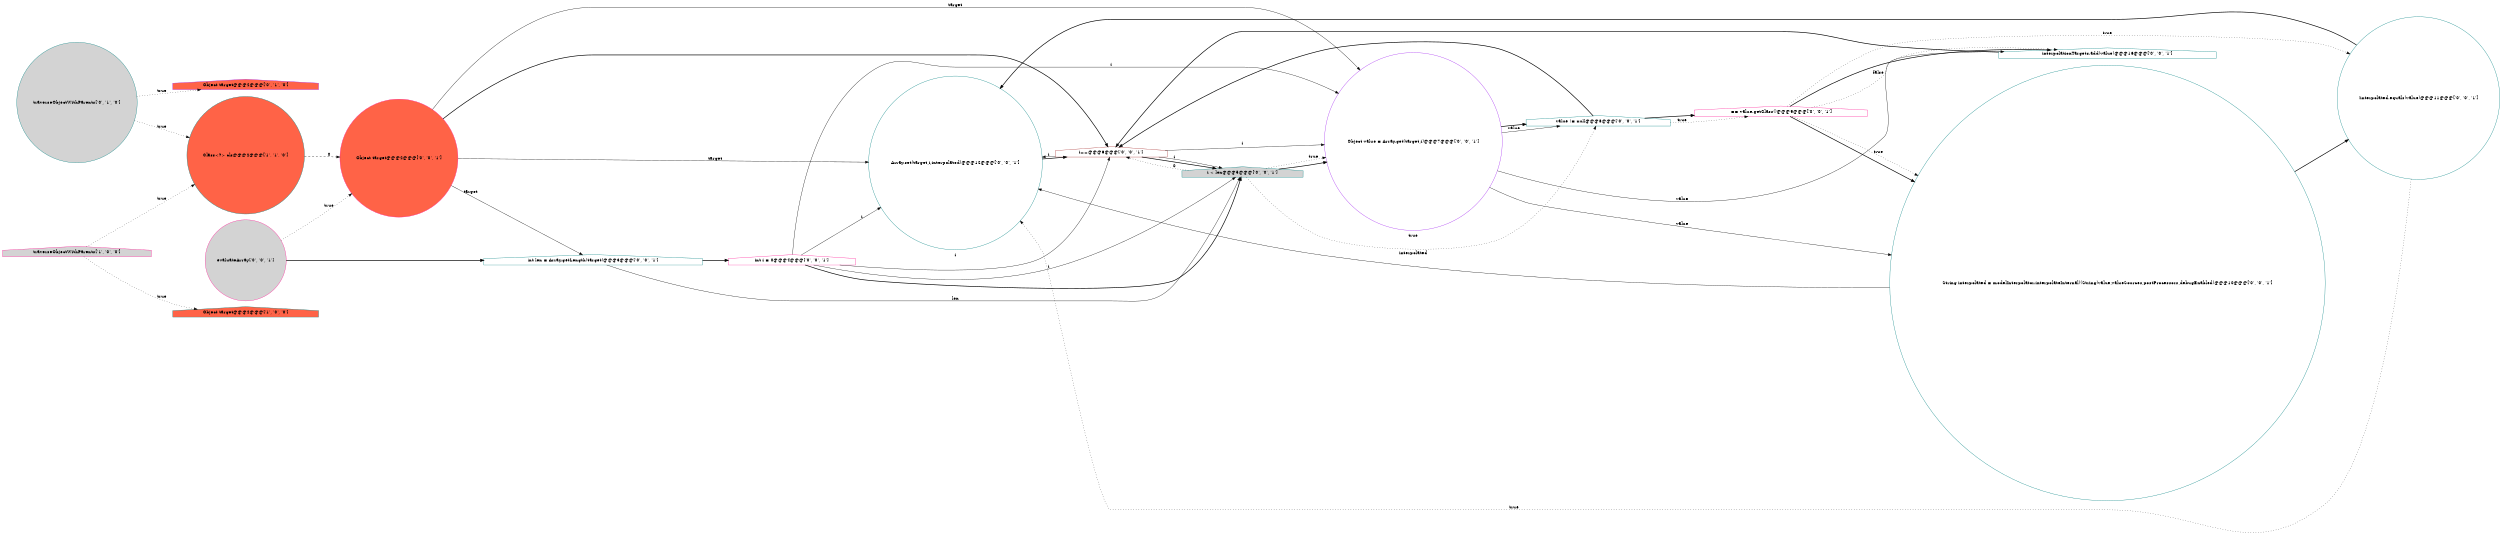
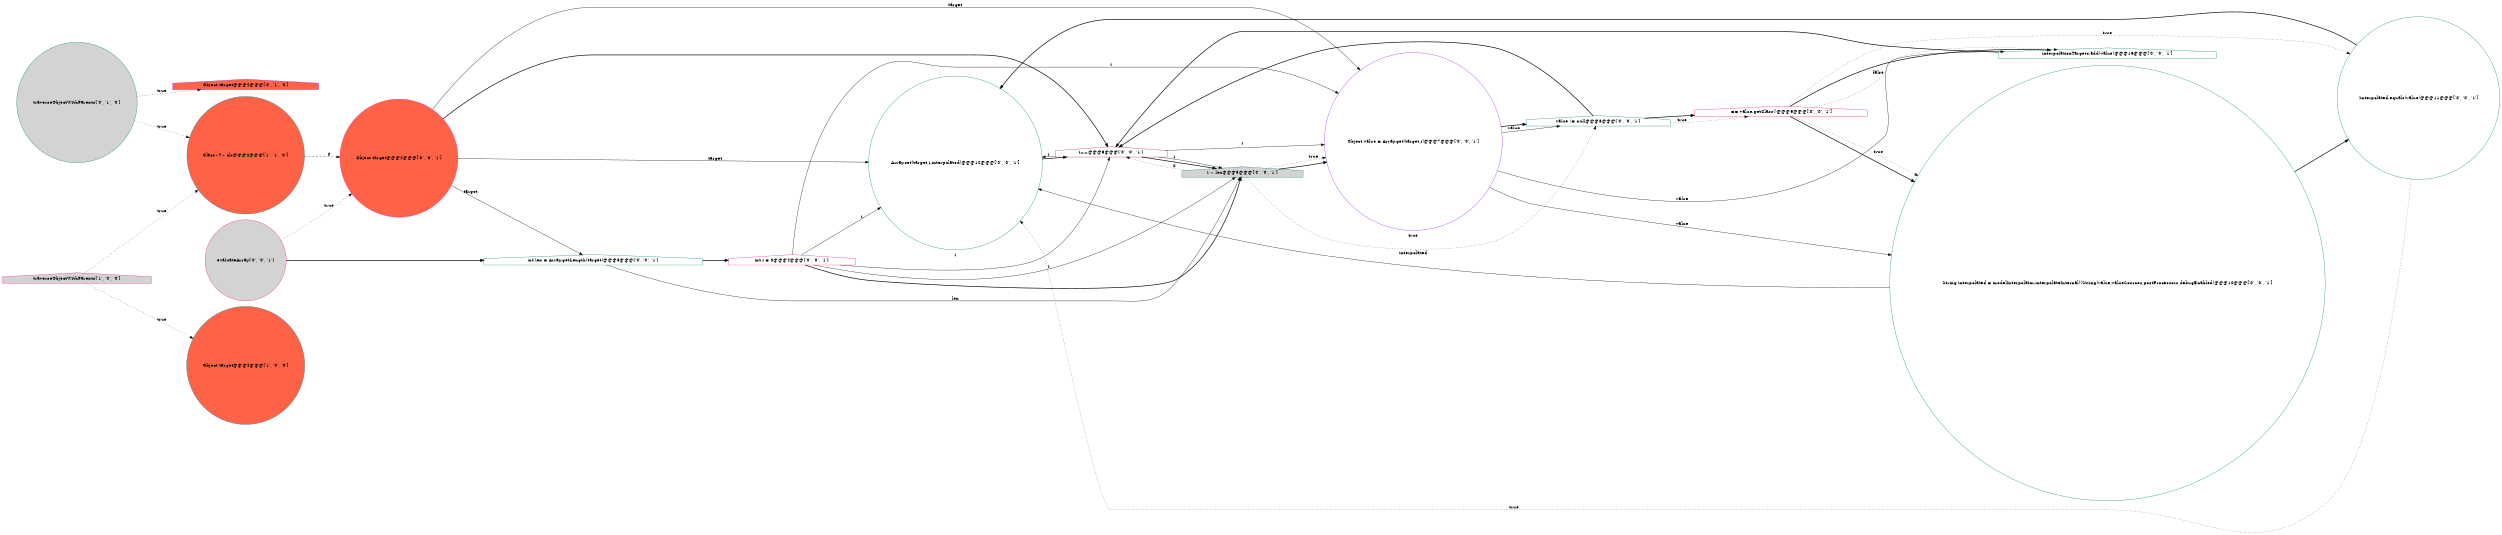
node "Object target@@@2@@@['1', '0', '0']": shape house -> circle
